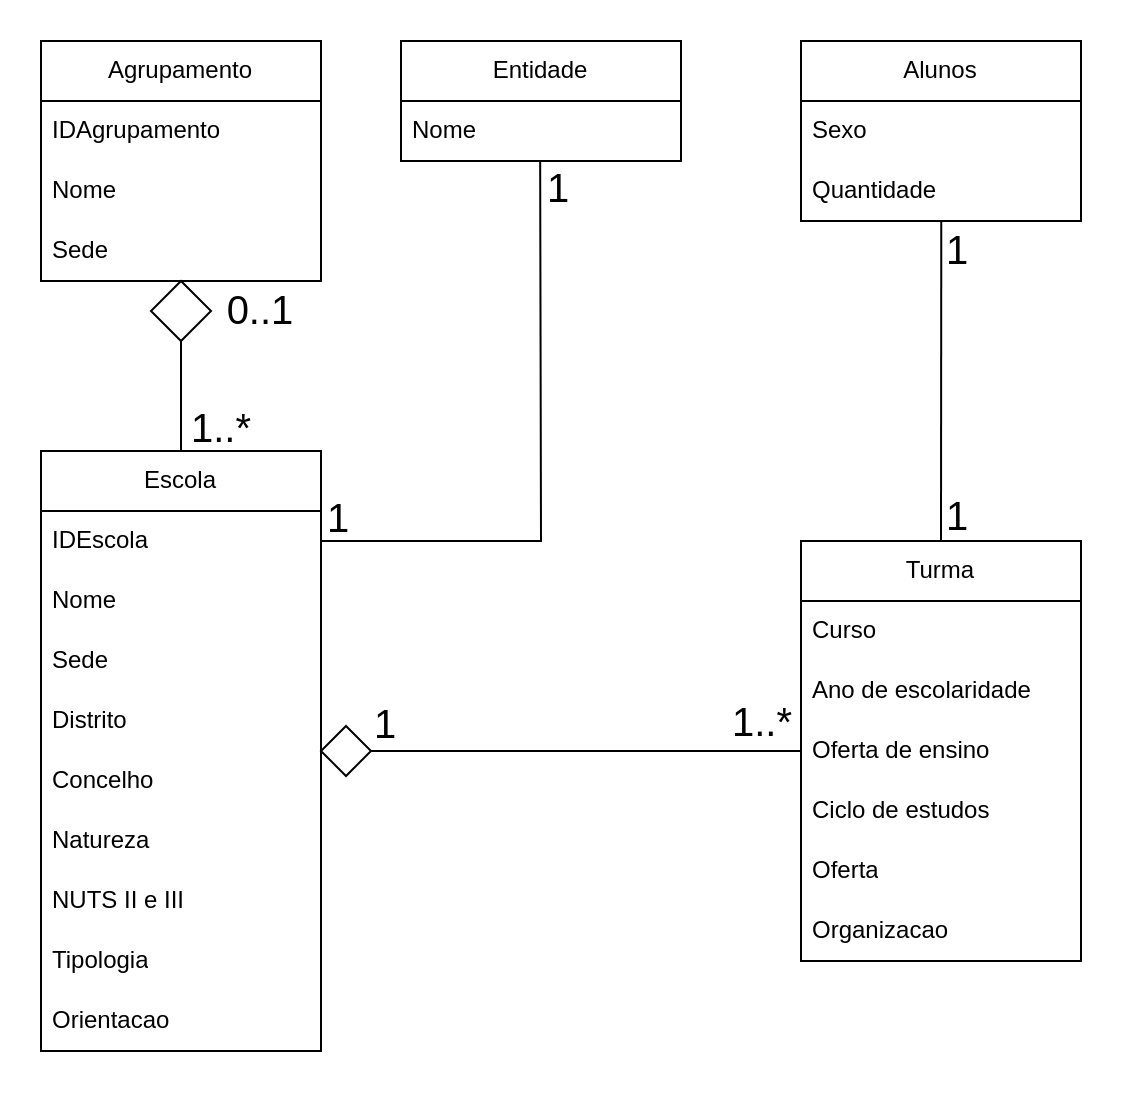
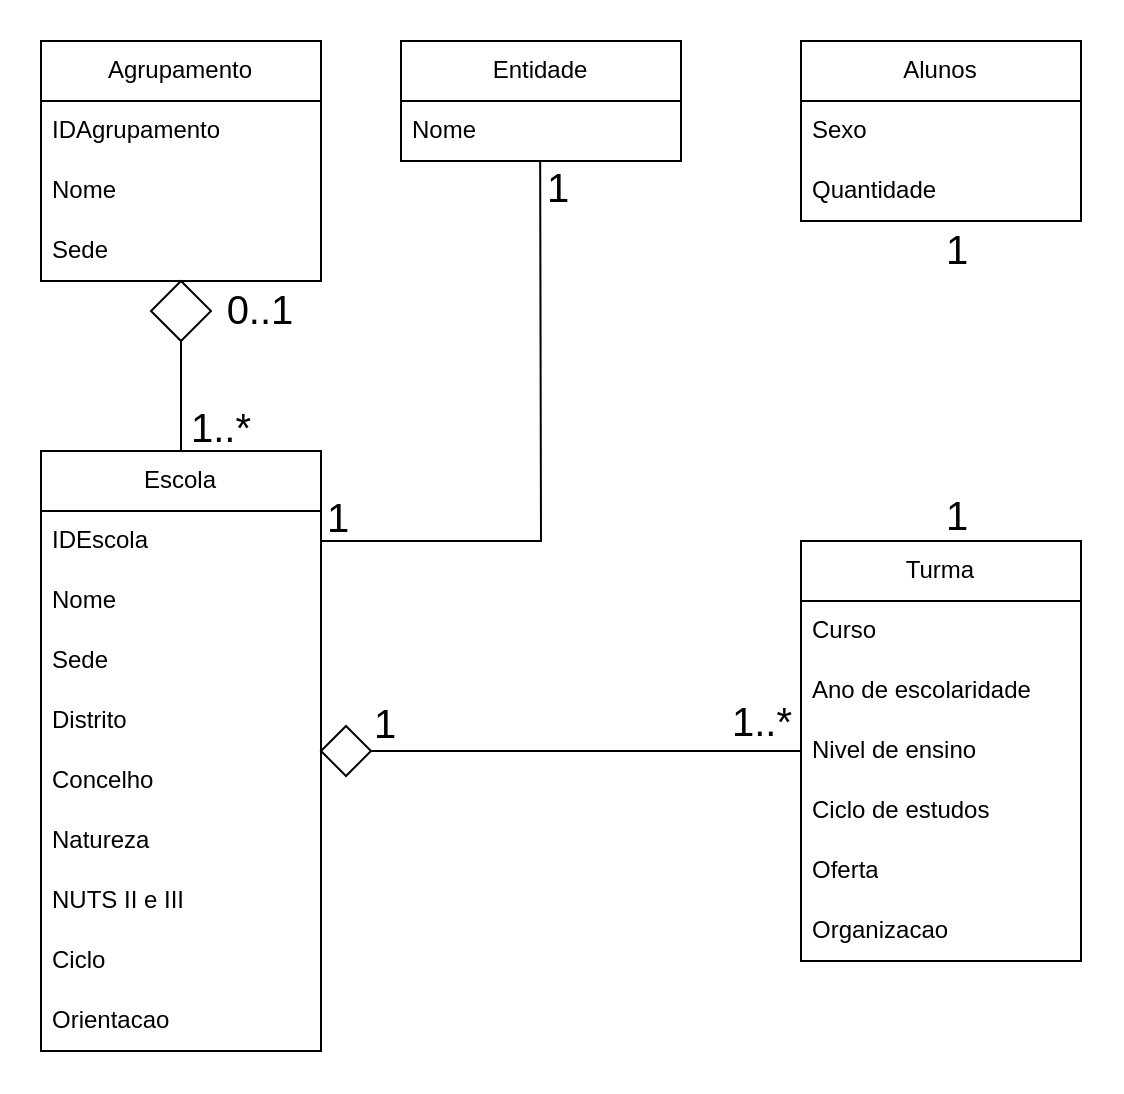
edge "Quantidade" -- "Turma": removed
node "Oferta de ensino": label "Oferta de ensino" -> "Nivel de ensino"
node "Tipologia": label "Tipologia" -> "Ciclo"
